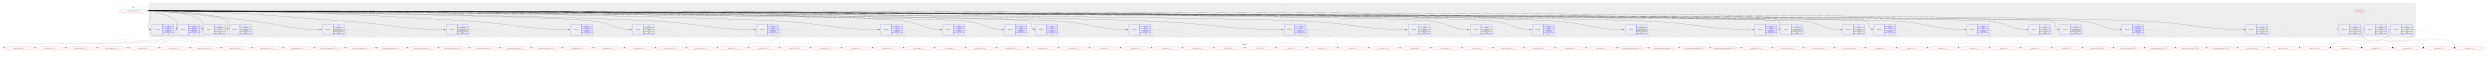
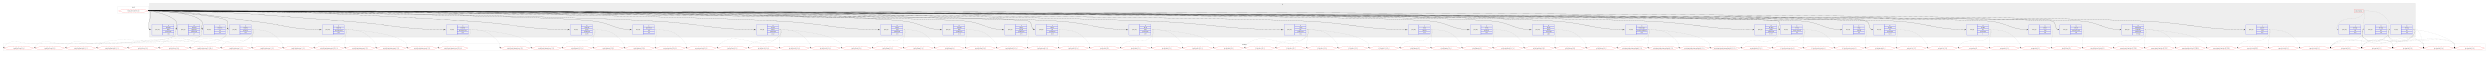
node "media-libs/gst-plugins-base-1.12.3": removed
